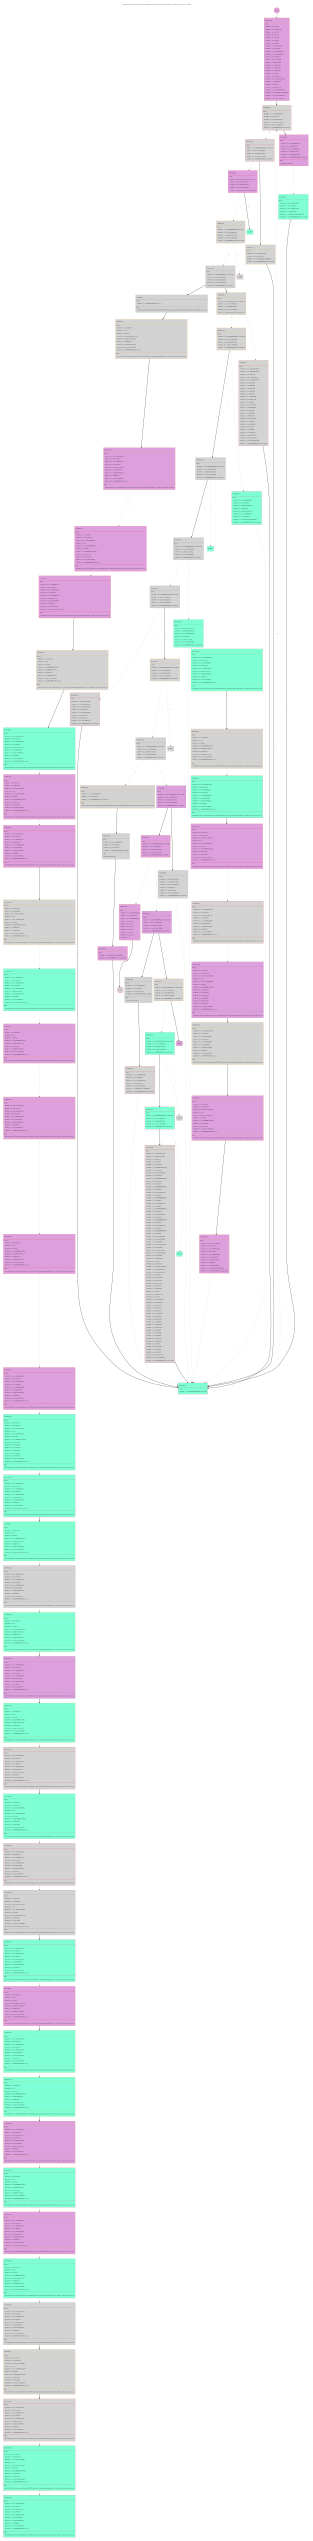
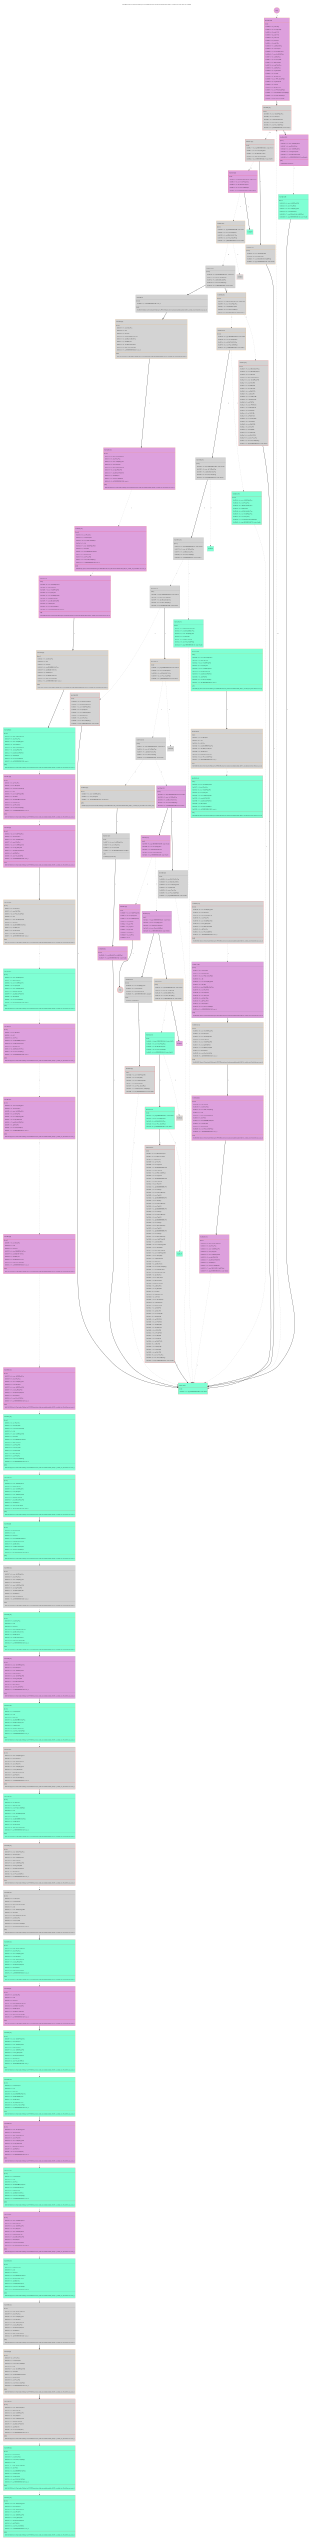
node "0x40251d [46]": removed
